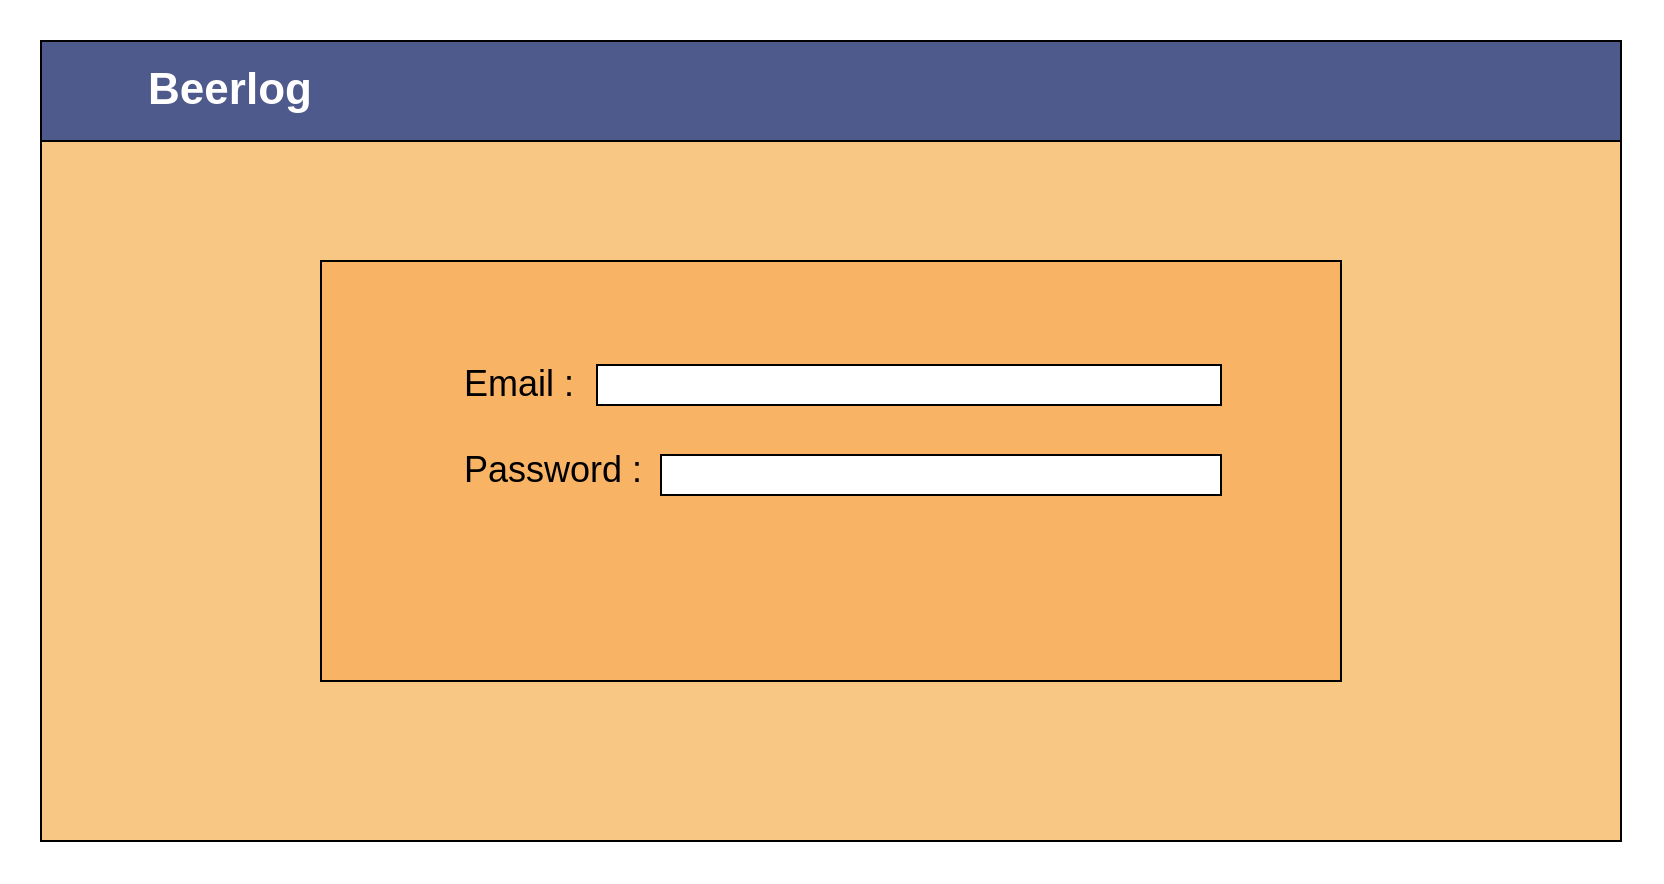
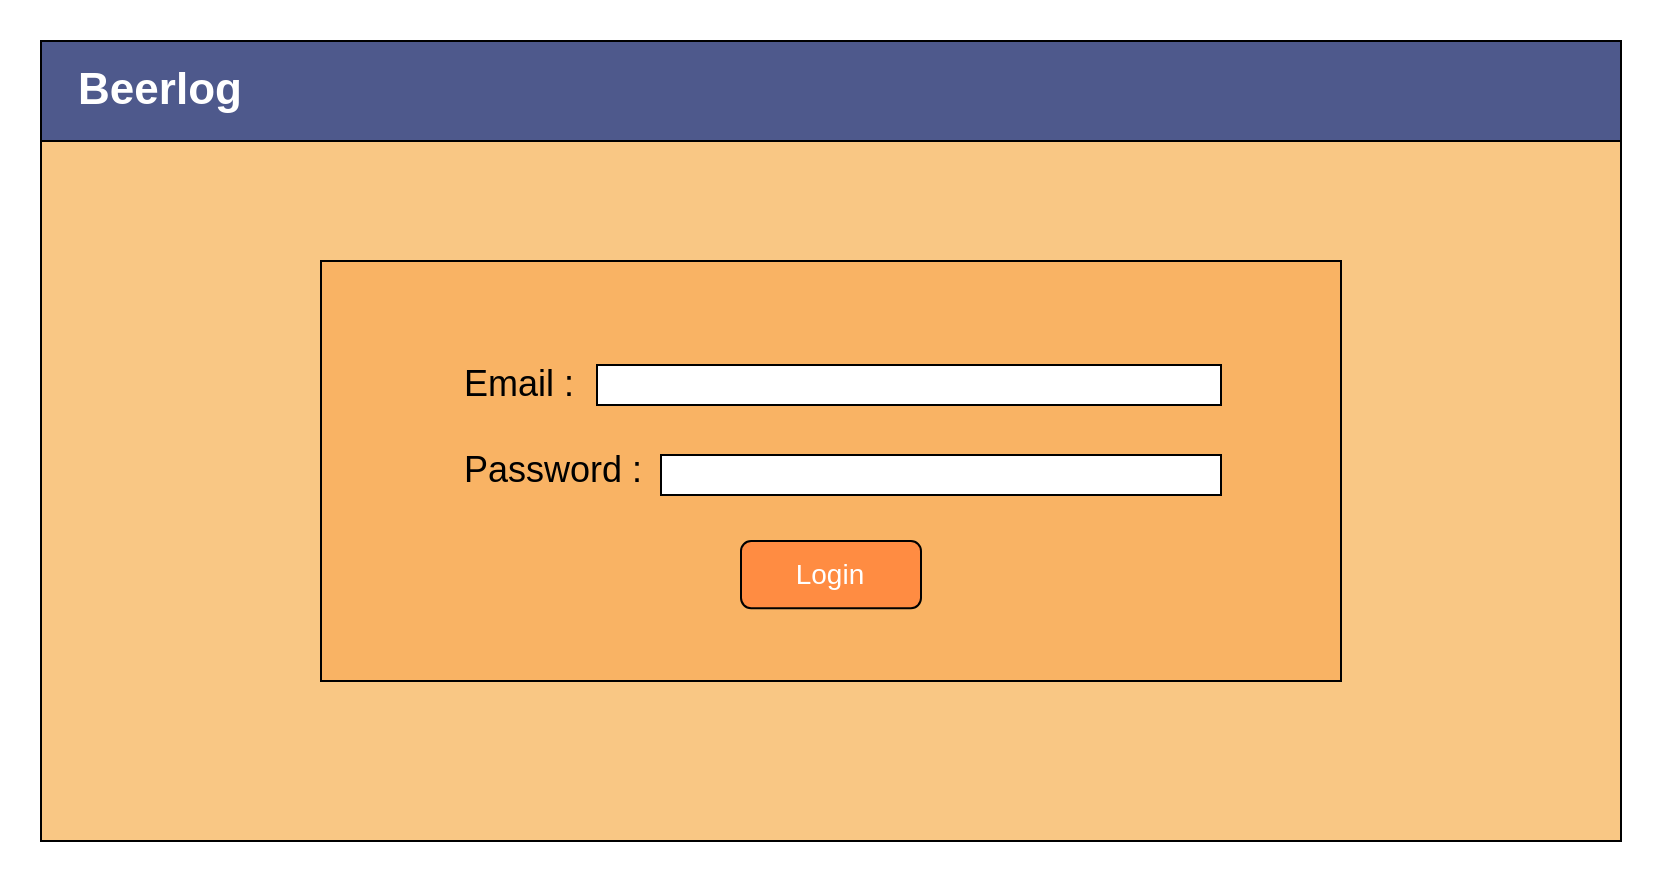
node "Beerlog": moved (231, 91) -> (161, 91)
node "Login": added
